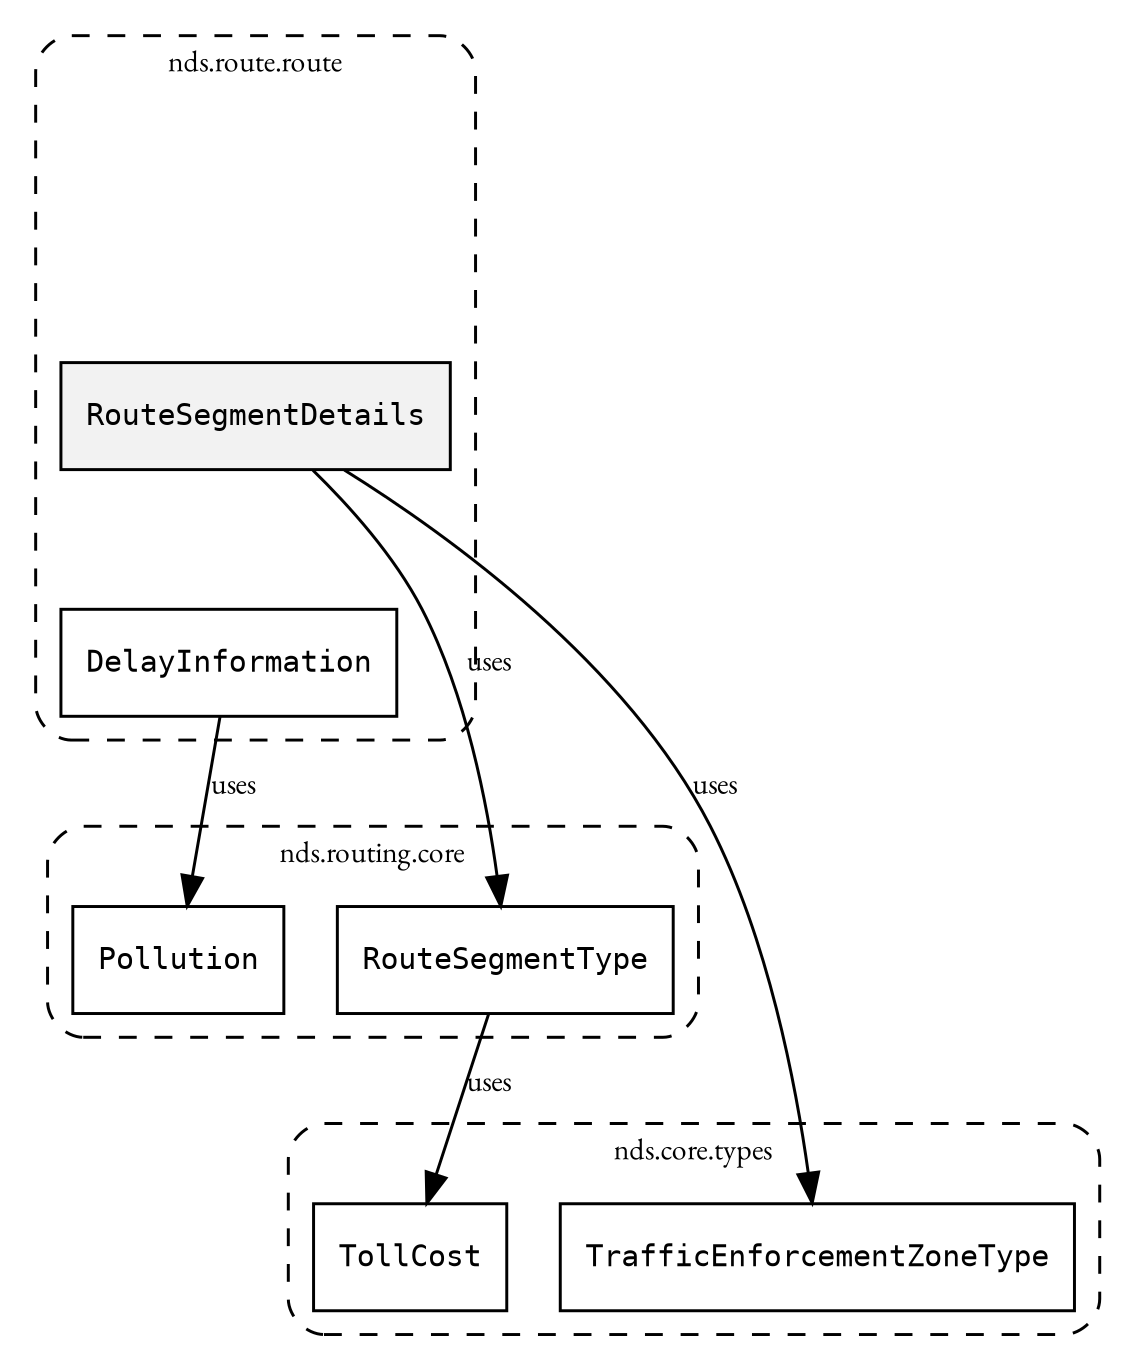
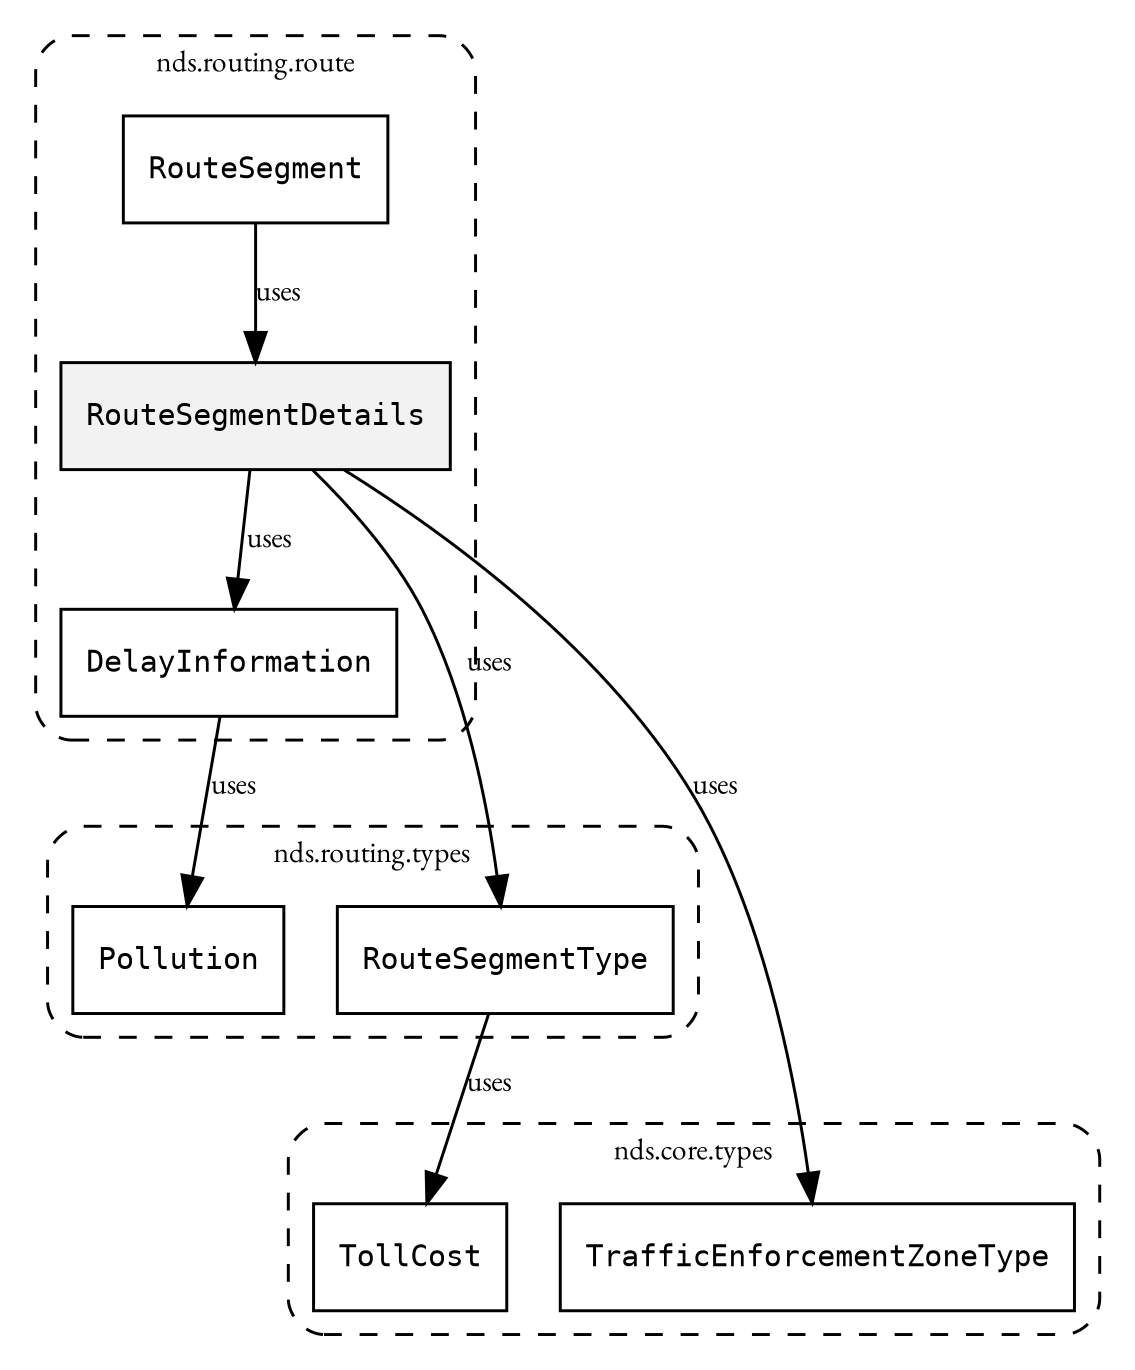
cluster "nds.route.route": label "nds.route.route" -> "nds.routing.route"
node "RouteSegment": added
edge "RouteSegmentDetails" -> "DelayInformation": added, label "uses"
cluster "nds.routing.core": label "nds.routing.core" -> "nds.routing.types"
